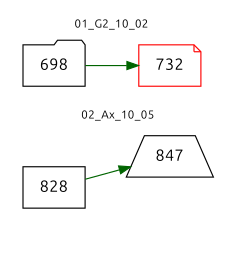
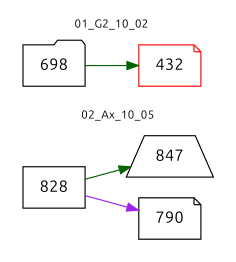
node "732": label "732" -> "432"
node "790": added
